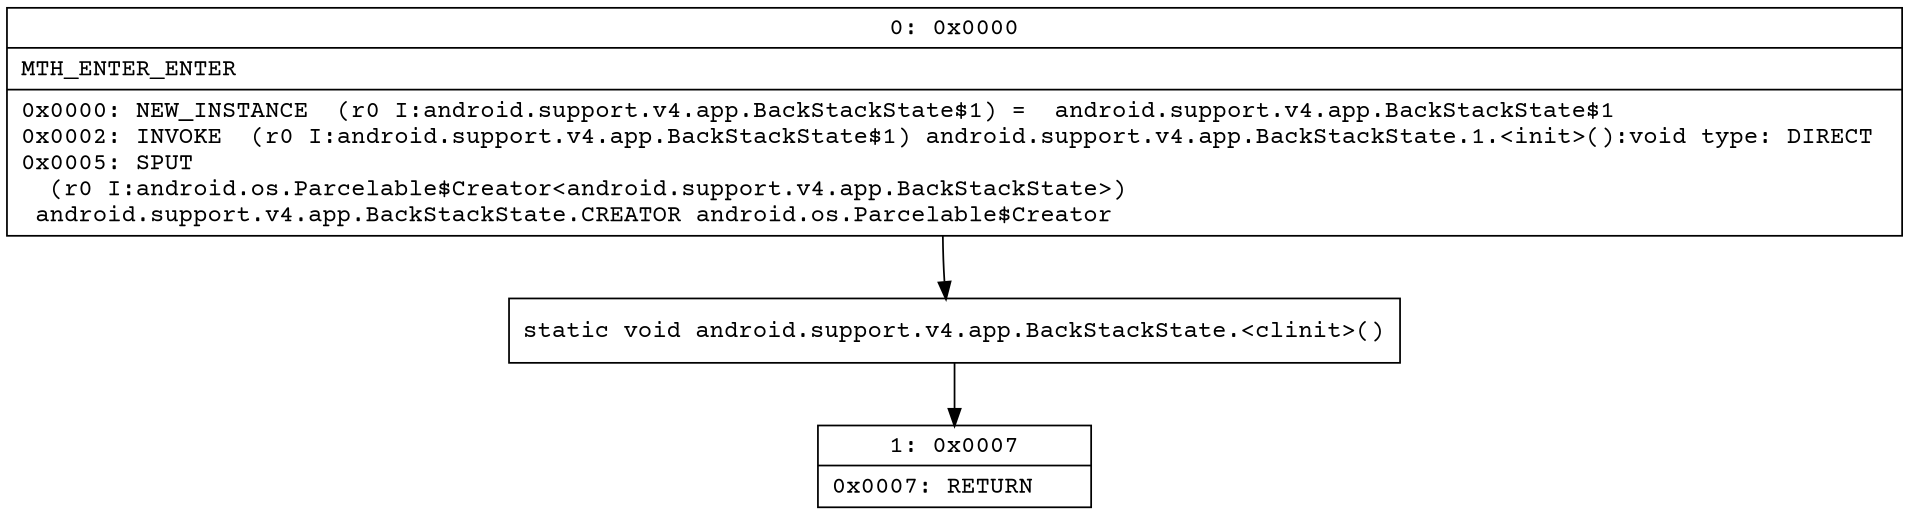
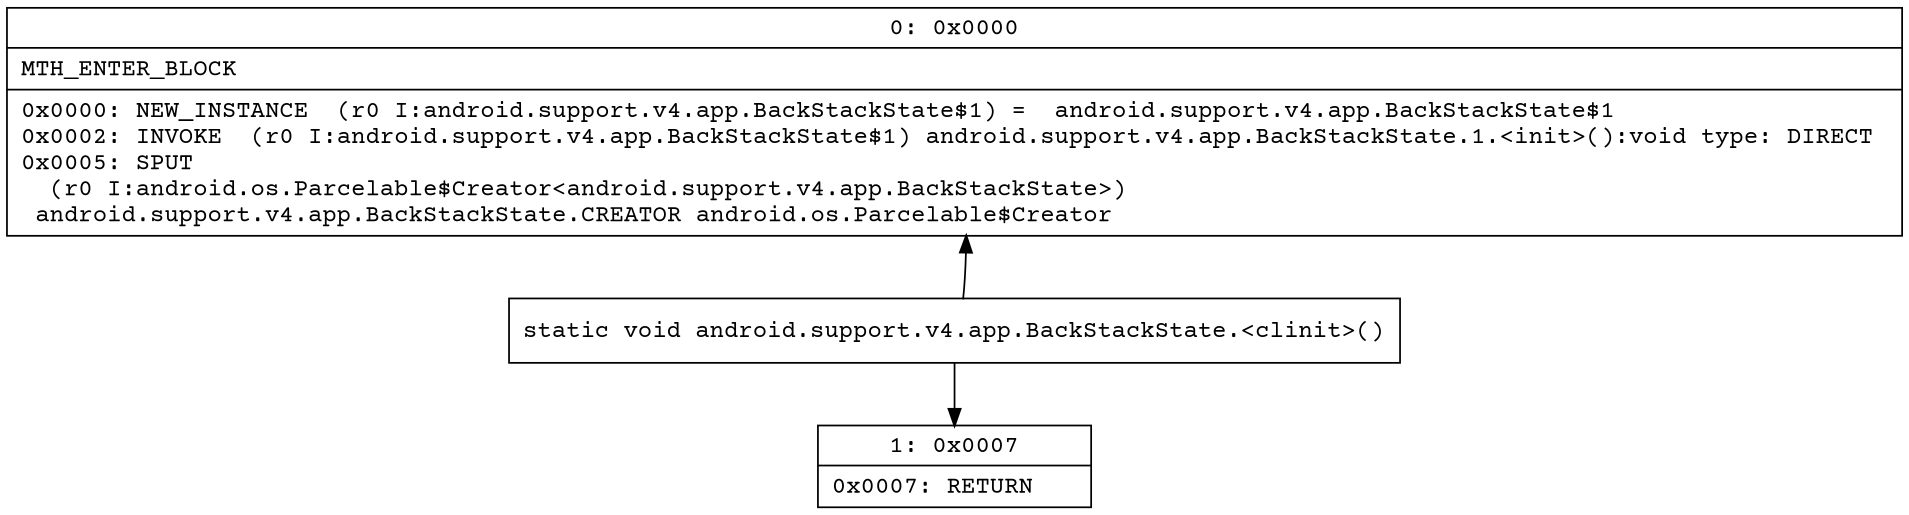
node "0: 0x0000": text "MTH_ENTER_ENTER" -> "MTH_ENTER_BLOCK"
edge "0: 0x0000" -> "static void android.support.v4.app.BackStackState.<clinit>()": reversed
